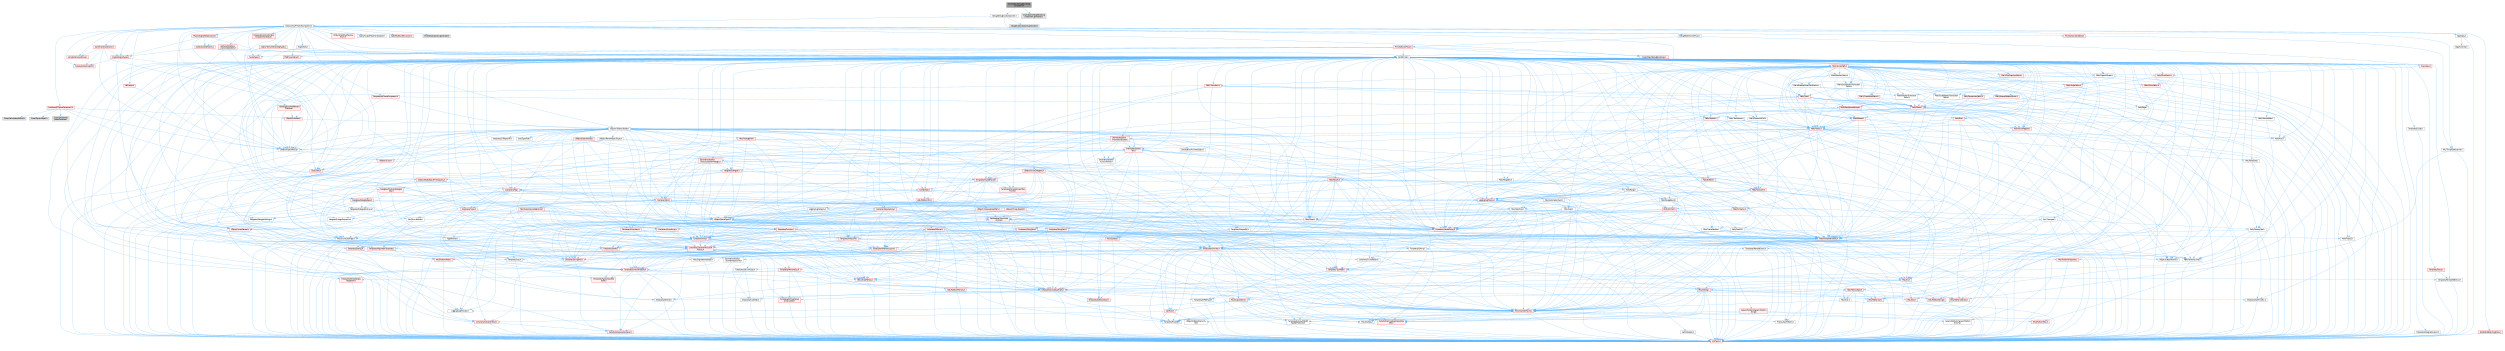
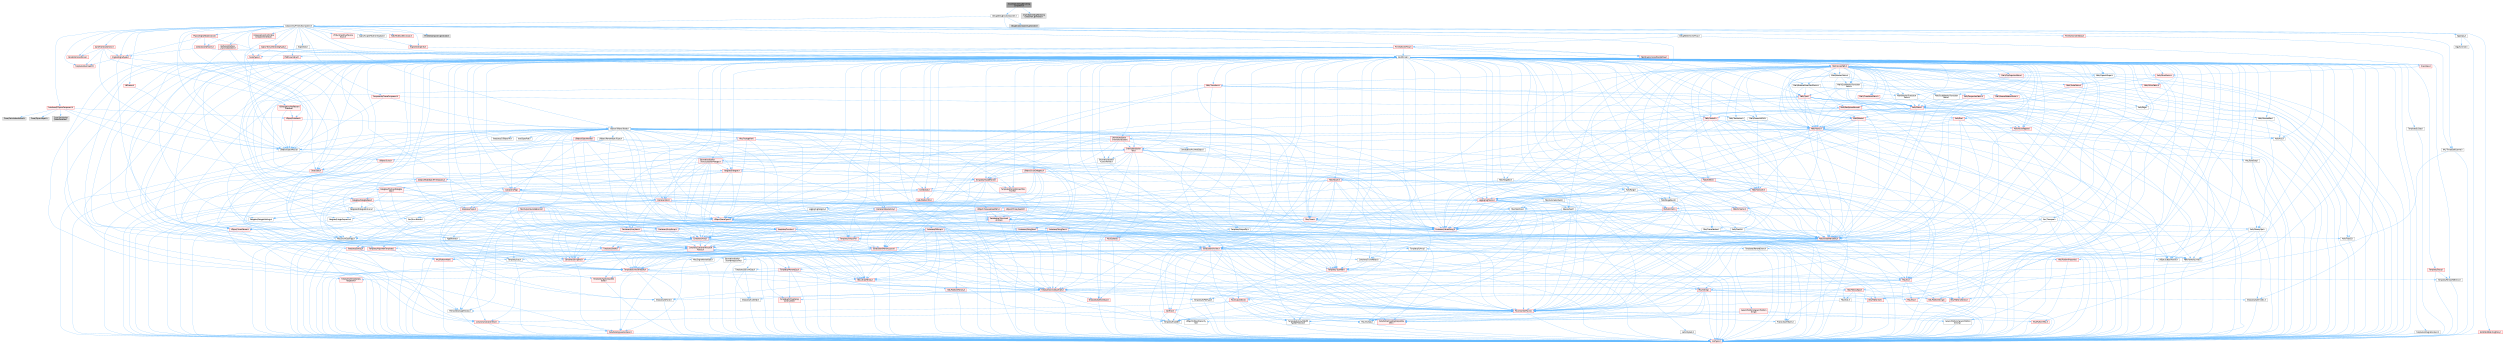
node "Engine/OverlapInfo.h": added
node "SmartObjectDebugRendering.h": label "SmartObjectDebugRendering.h" -> "MeshDrawCommandStatsDefines.h"
node "Misc/Guid.h": label "Misc/Guid.h" -> "Reverse/Guid.h"
node "Logging/LogVerbosity.h": label "Logging/LogVerbosity.h" -> "MemoryBase/LogVerbosity.h"
